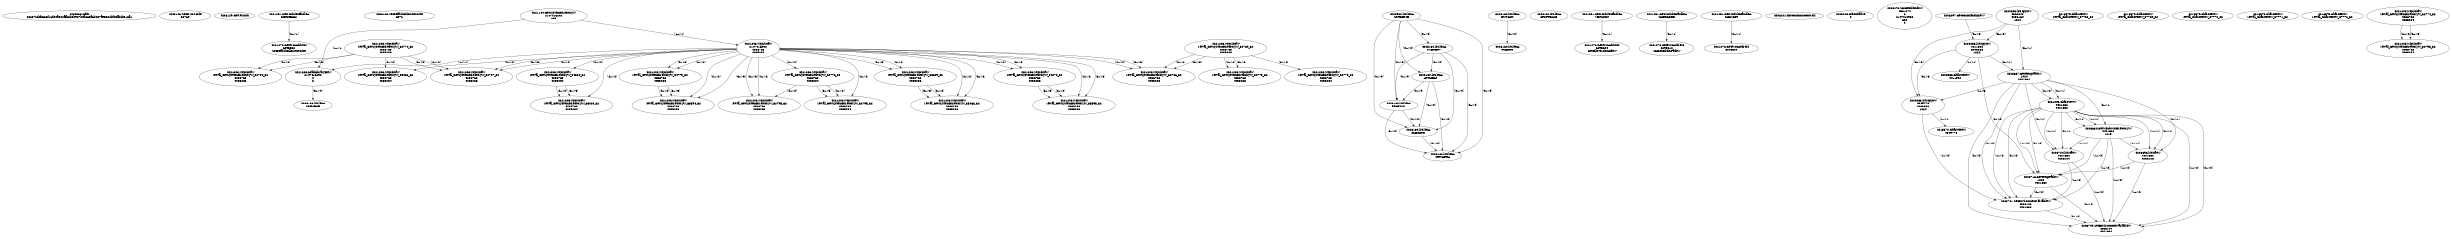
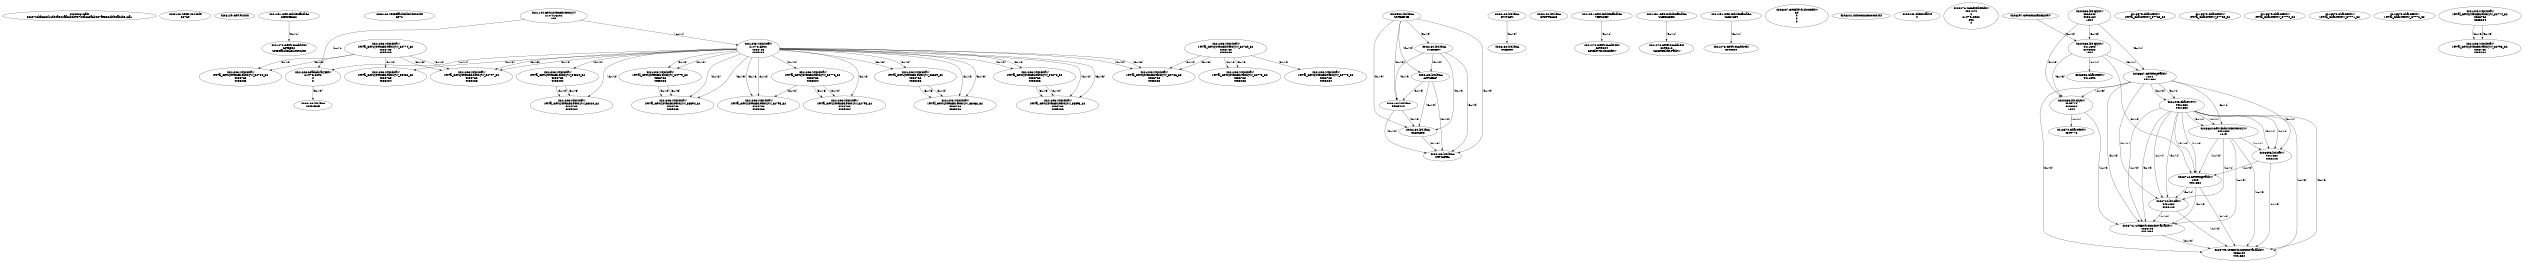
node "4208227.GetFileVersionInfoW 30 0 0 0": added
edge "4208716.GetTempPathW 1020 4421632" -> "4208724.lstrcatW 4421632 4236120": added, label "(2-->1)"
